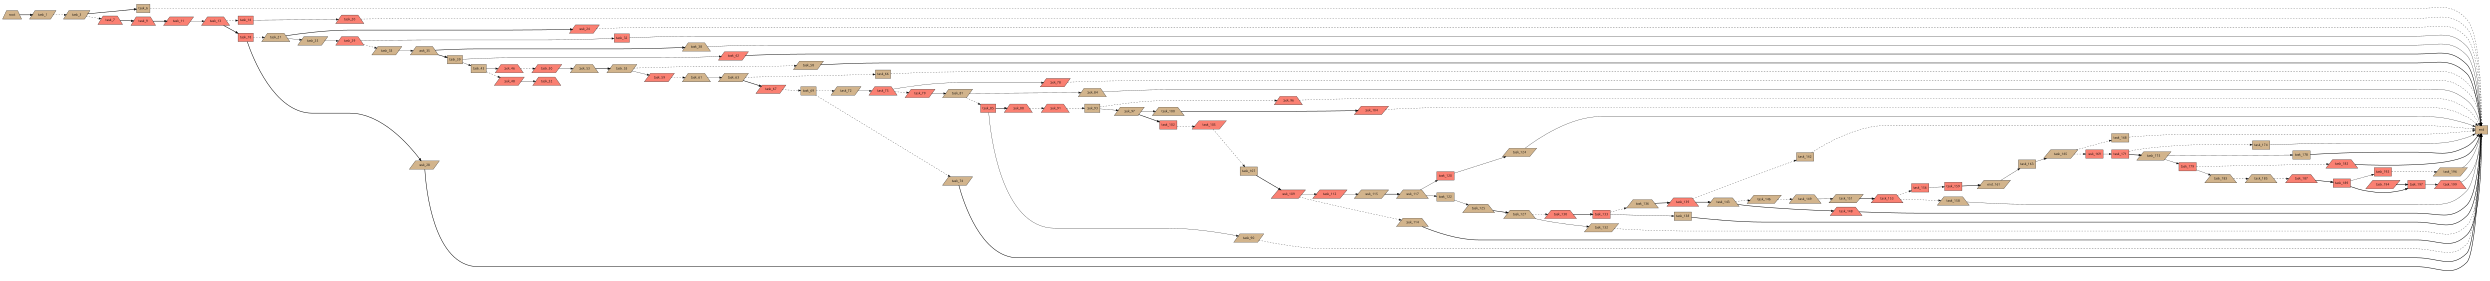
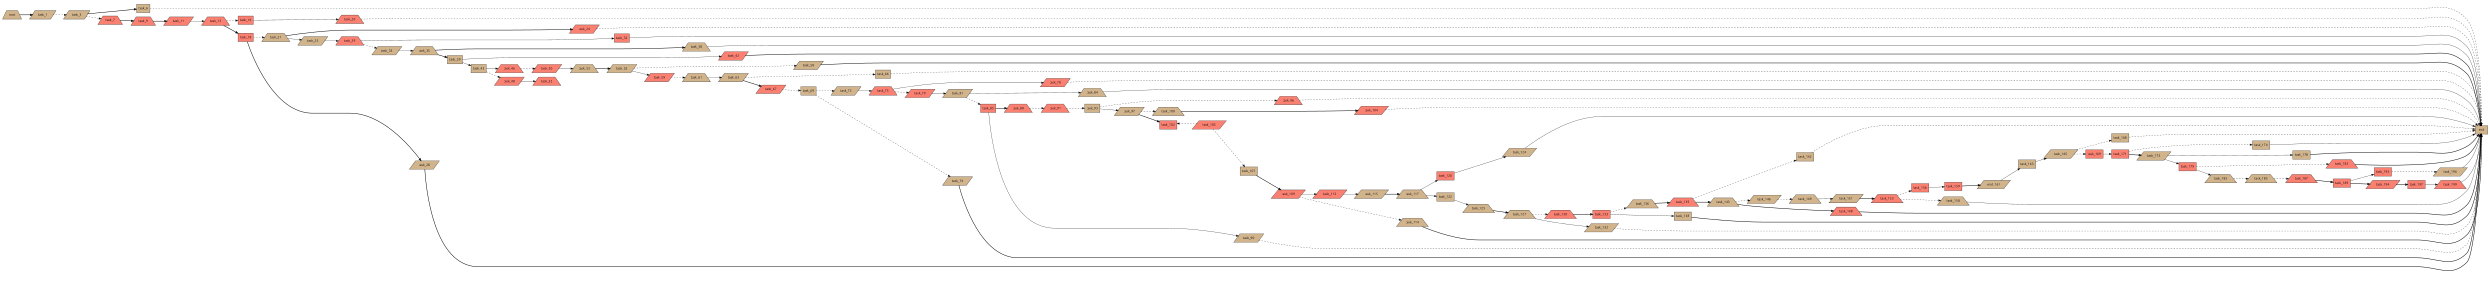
edge "task_97" -> "task_100": style solid -> dashed
edge "task_102" -> "task_105": reversed
edge "task_189" -> "task_197": now "task_189" -> "task_194"
